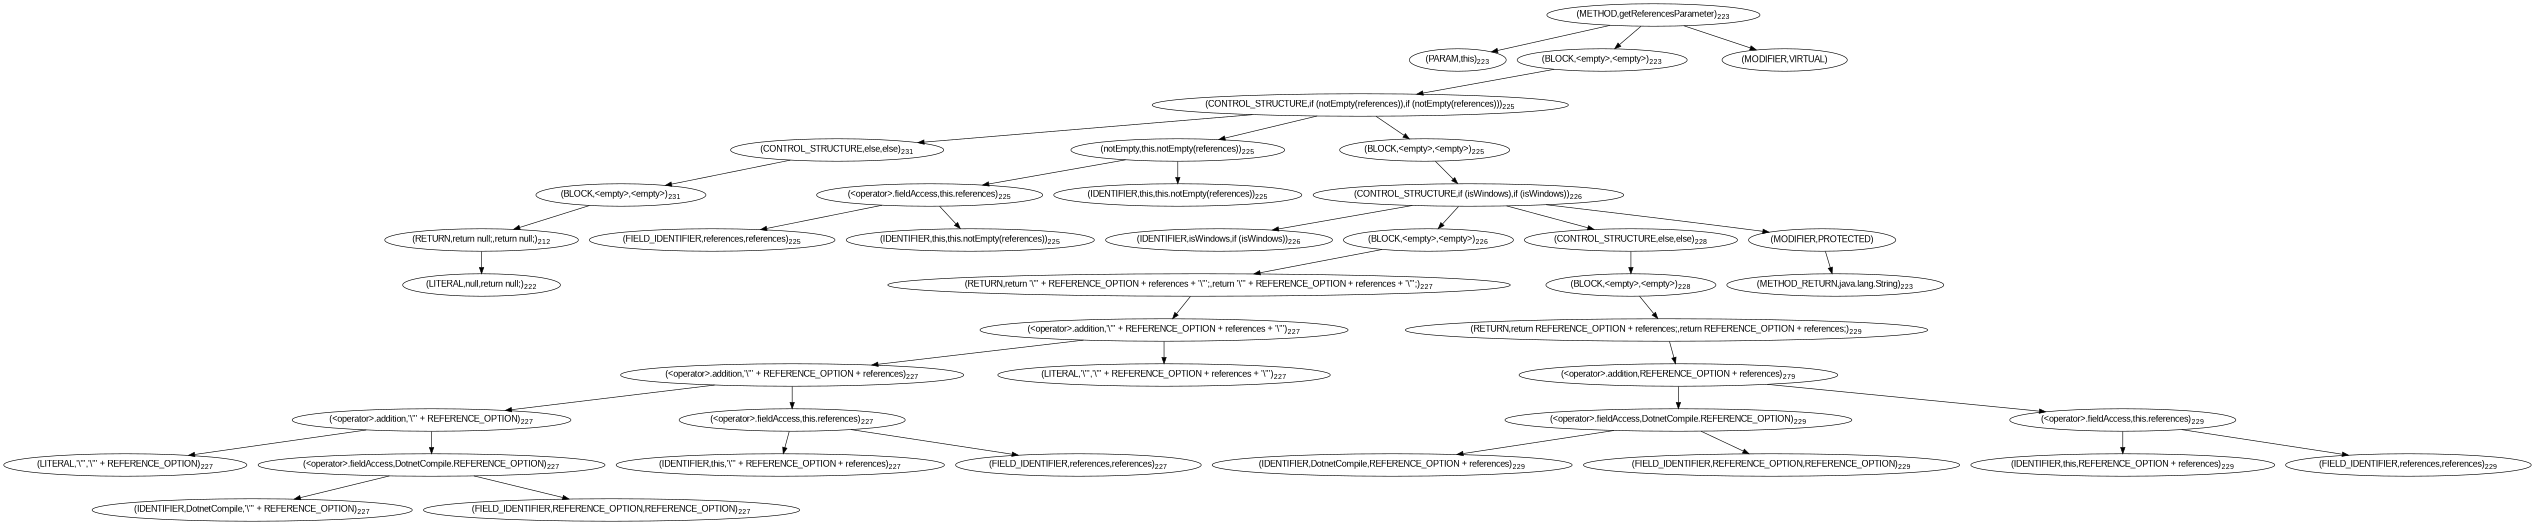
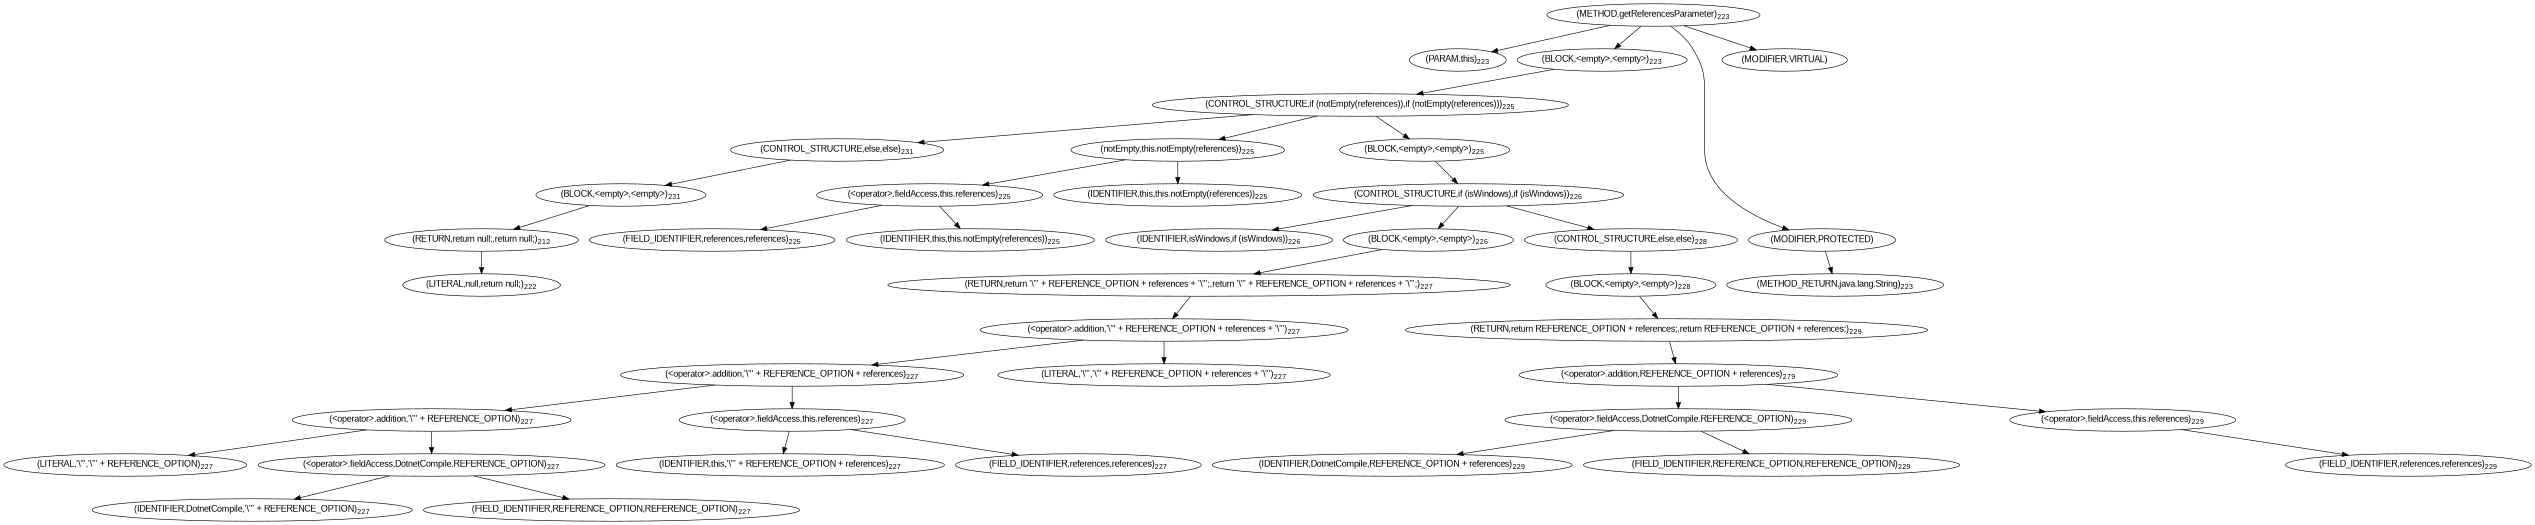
edge "(CONTROL_STRUCTURE,if (isWindows),if (isWindows))" -> "(MODIFIER,PROTECTED)": now "(METHOD,getReferencesParameter)" -> "(MODIFIER,PROTECTED)"
node "(IDENTIFIER,this,REFERENCE_OPTION + references)": removed
